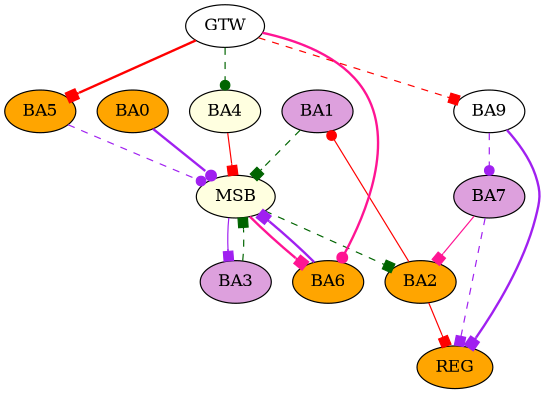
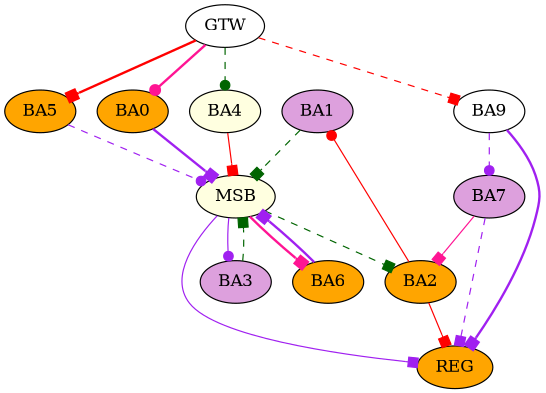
edge "GTW" -> "BA6": now "GTW" -> "BA0"
edge "BA0" -> "MSB": arrowhead dot -> box
edge "MSB" -> "BA3": arrowhead box -> dot
edge "MSB" -> "REG": added
